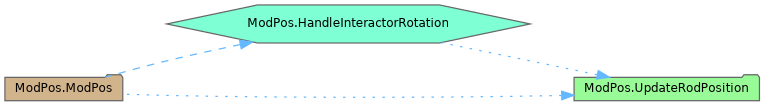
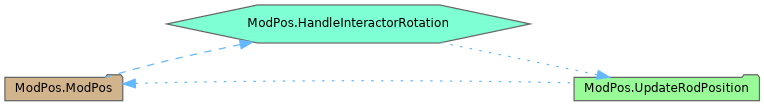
edge "ModPos.ModPos" -> "ModPos.UpdateRodPosition": reversed
